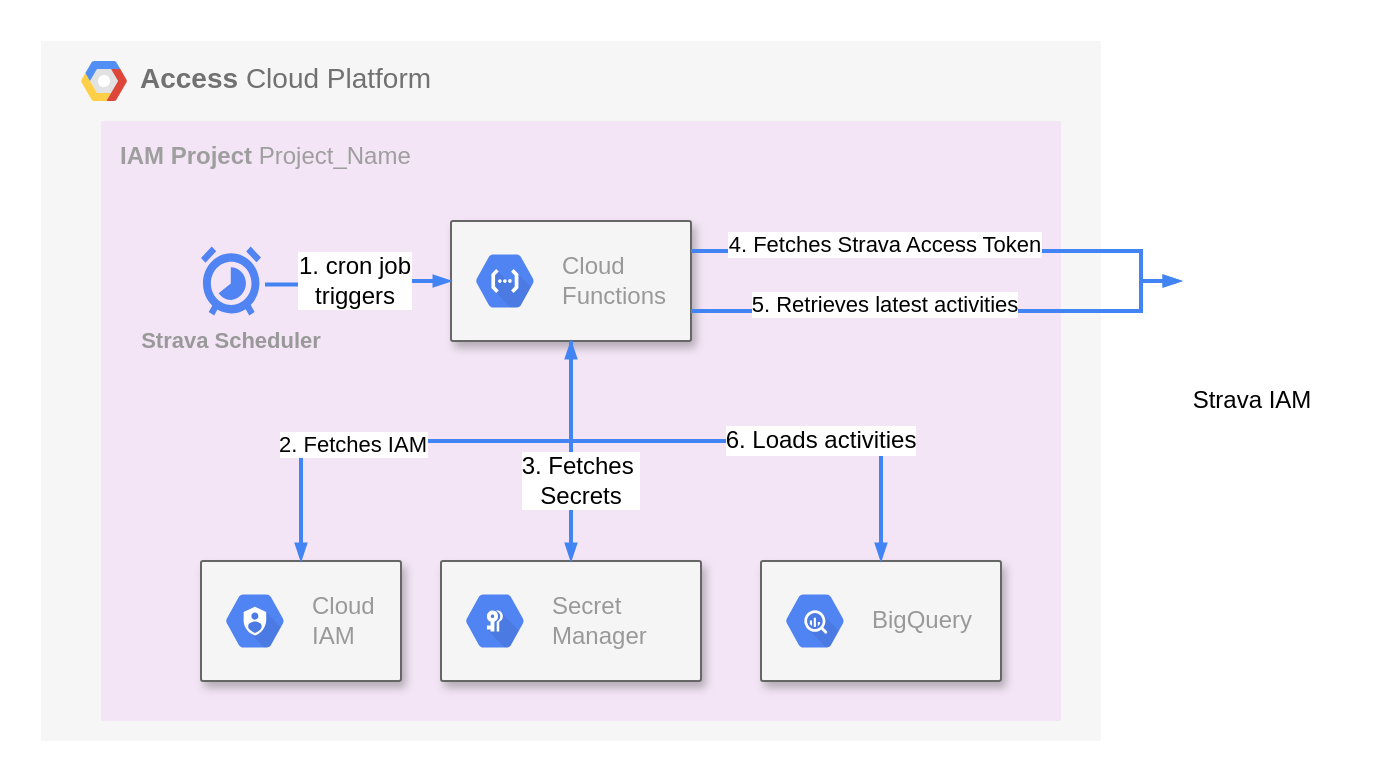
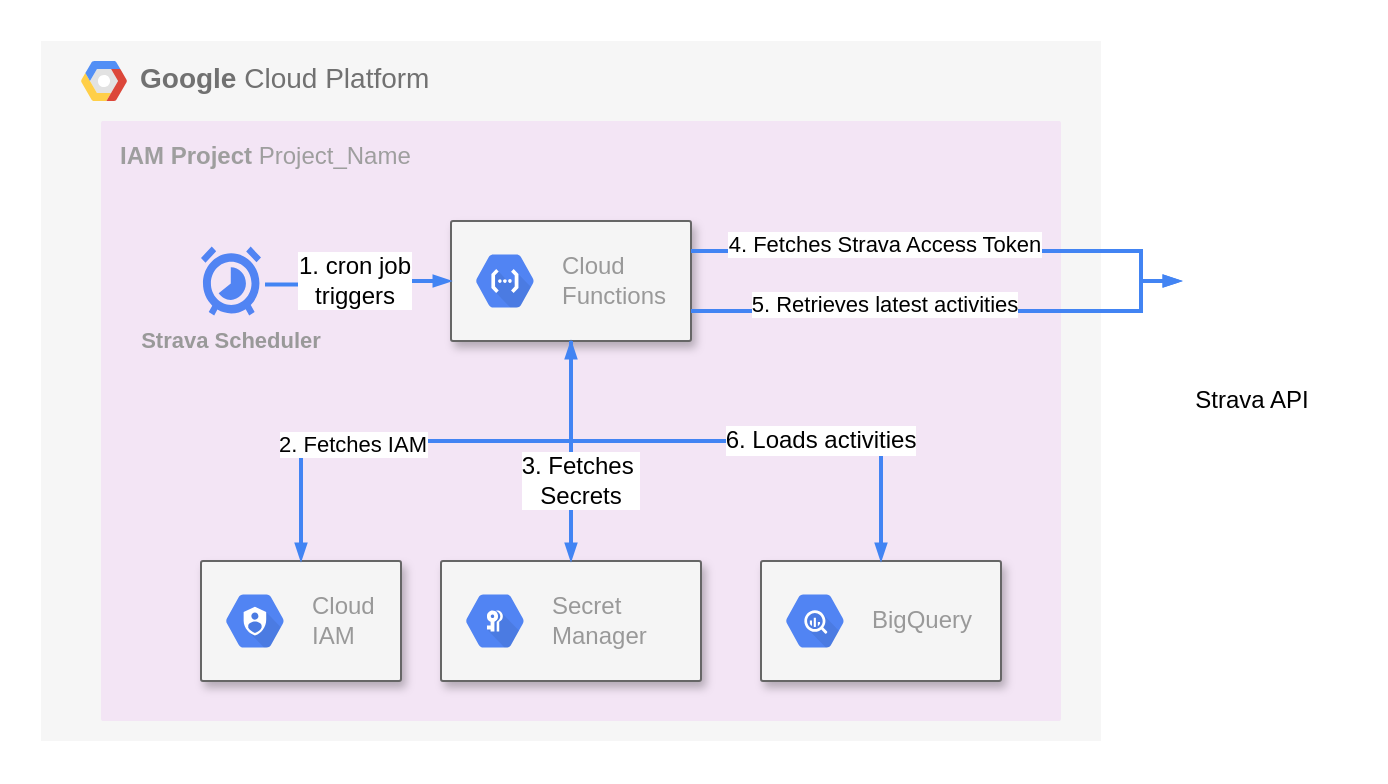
node "Access Cloud Platform": label "Access Cloud Platform" -> "Google Cloud Platform"
node "Strava IAM": label "Strava IAM" -> "Strava API"
